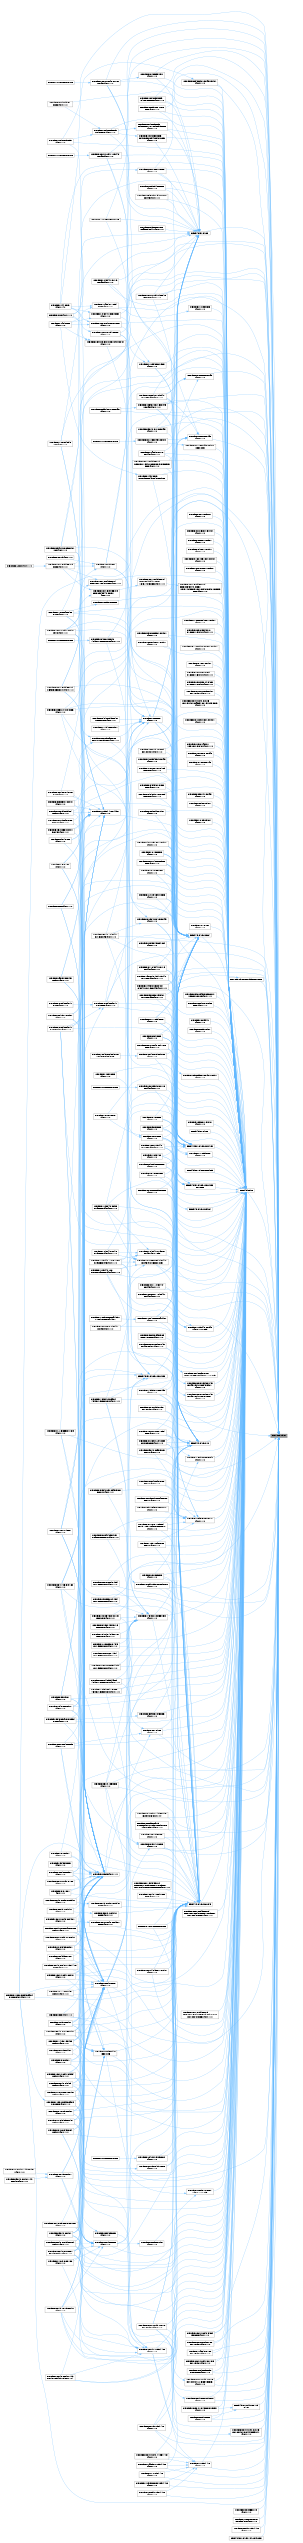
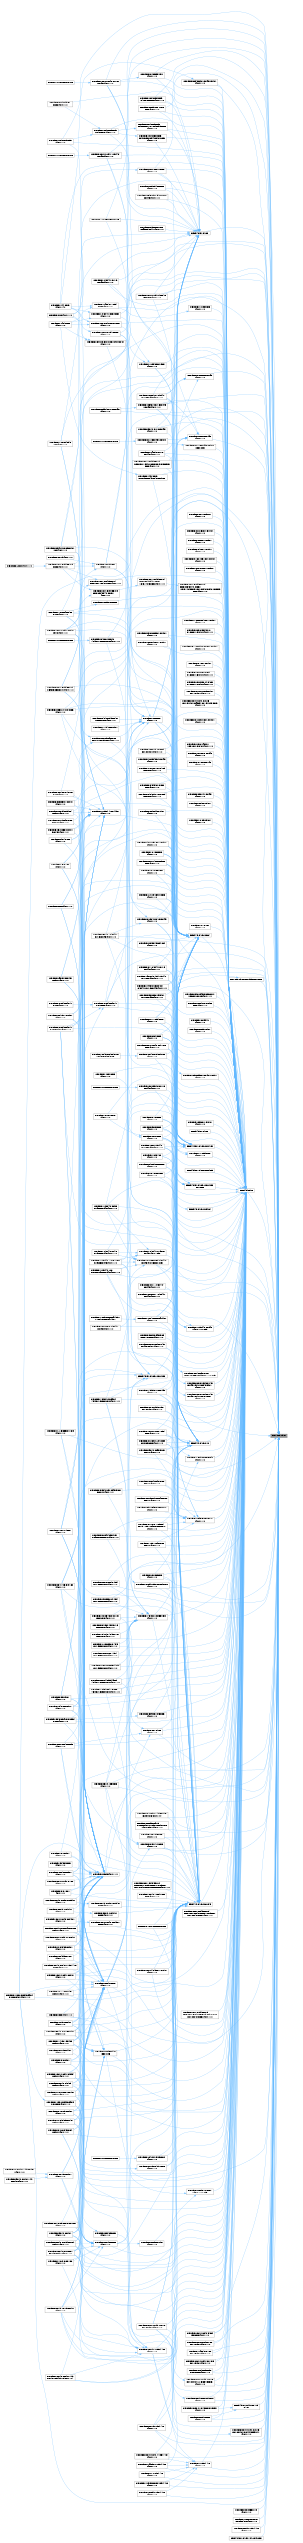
node "ore::data::CMSSpreadLegData ::fromXML": removed
